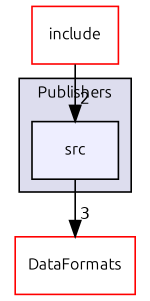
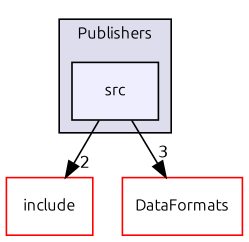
edge "include" -> "src": reversed
